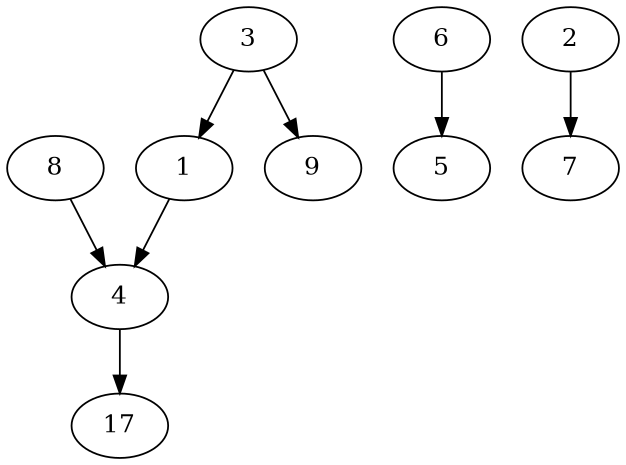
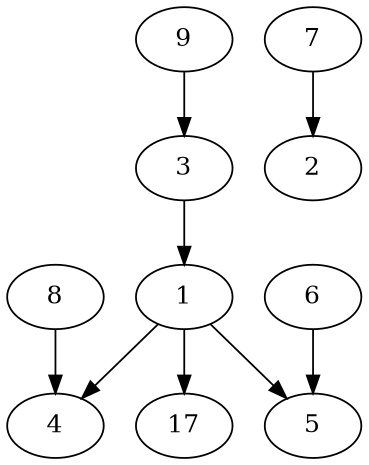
edge "2" -> "7": reversed
edge "3" -> "9": reversed
edge "4" -> "17": now "1" -> "17"
edge "1" -> "5": added
